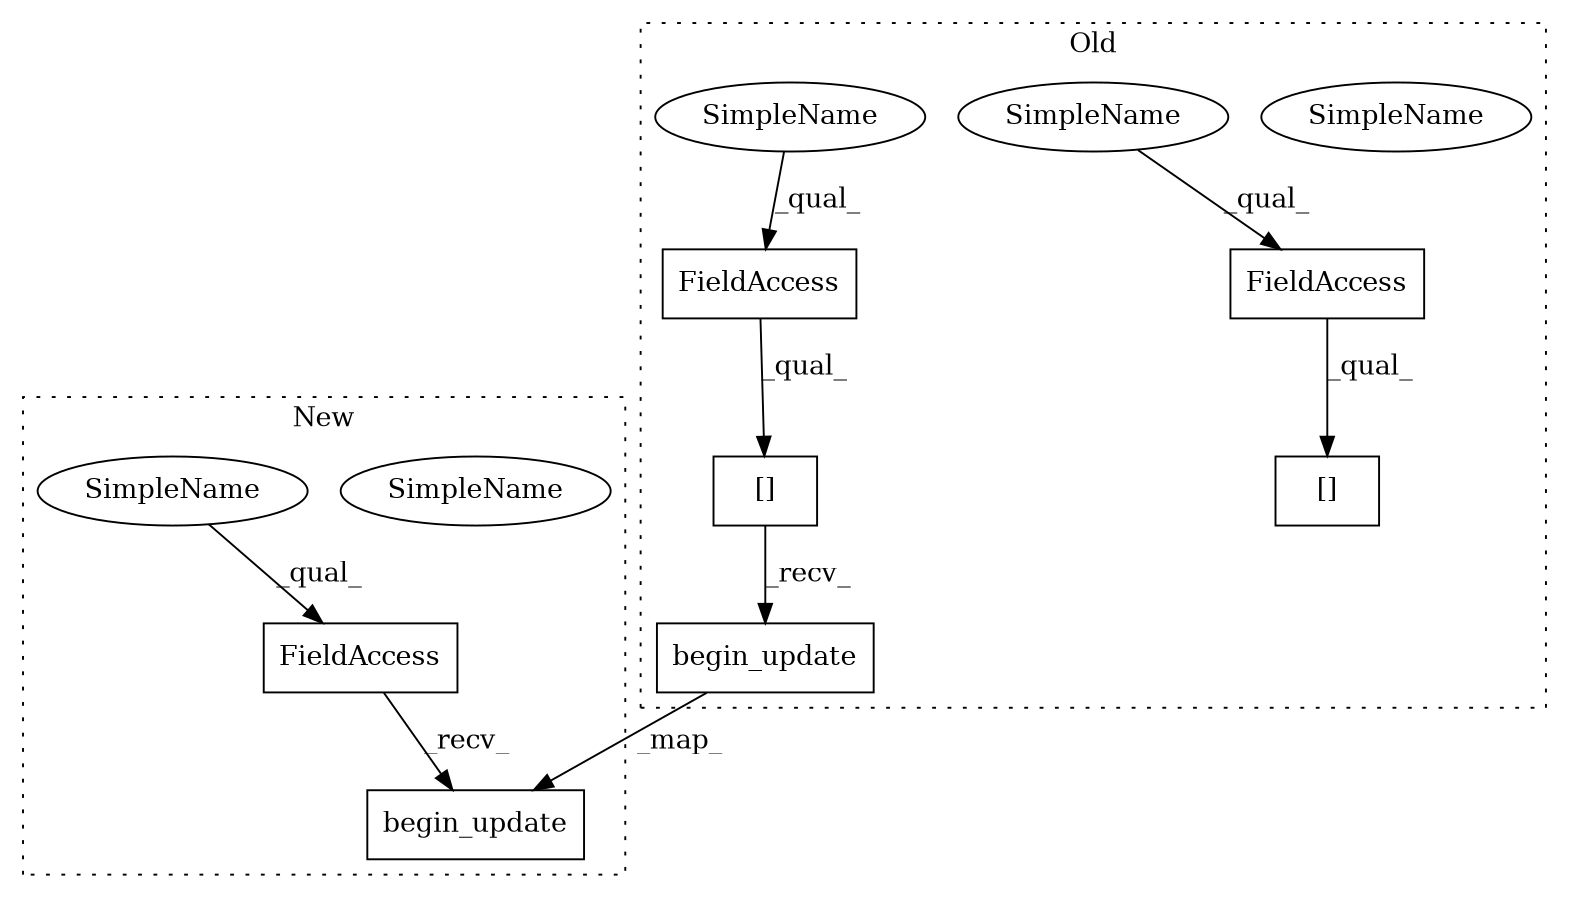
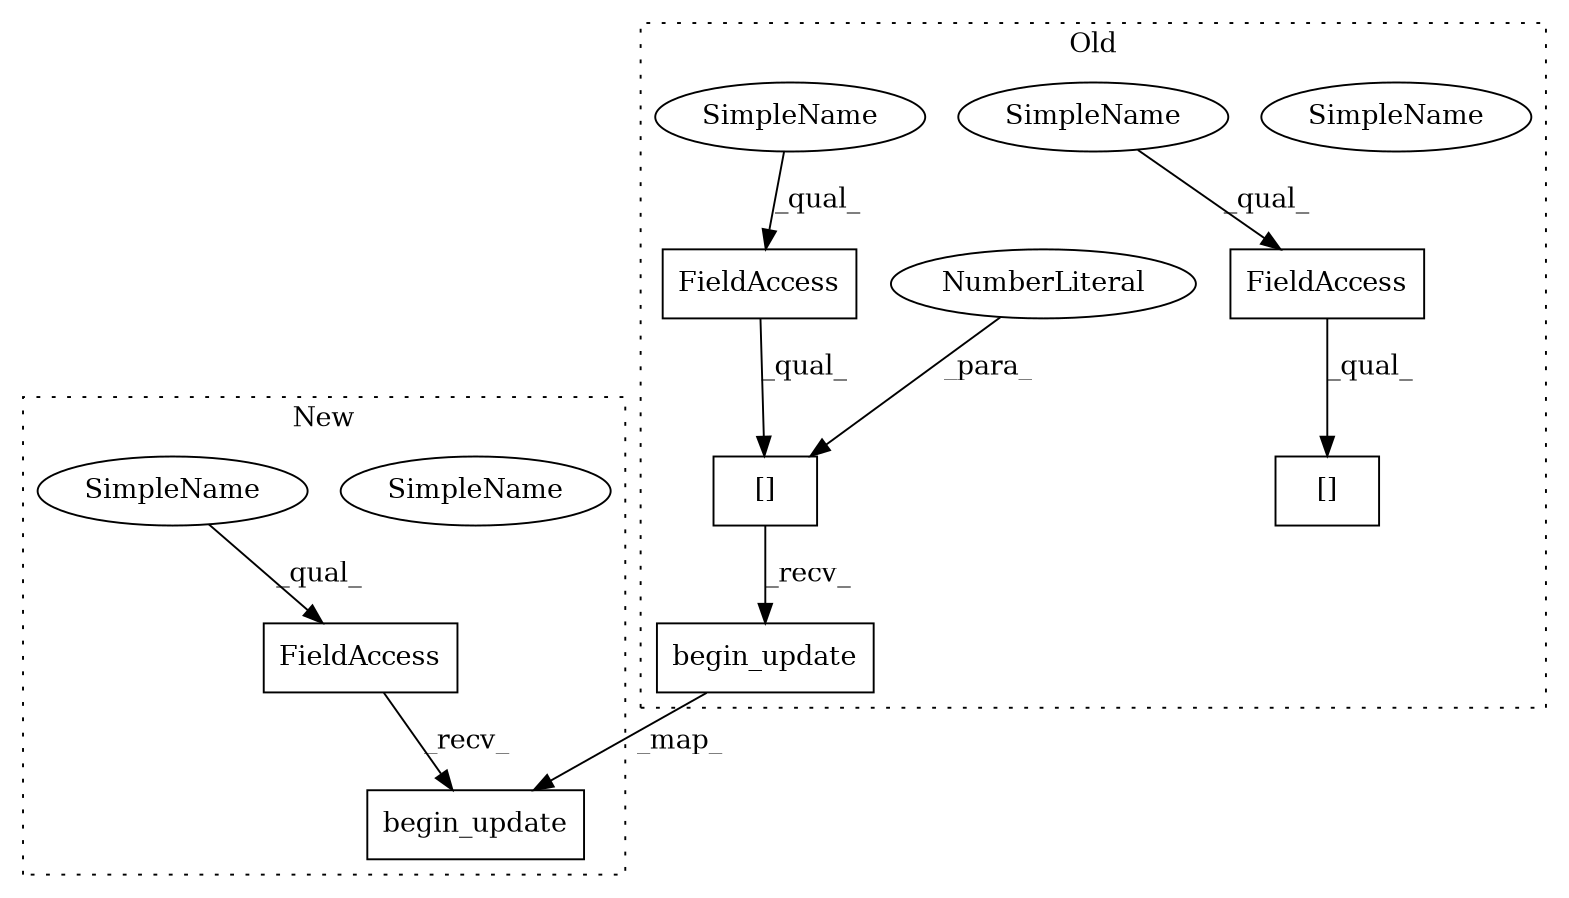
node "NumberLiteral": added
